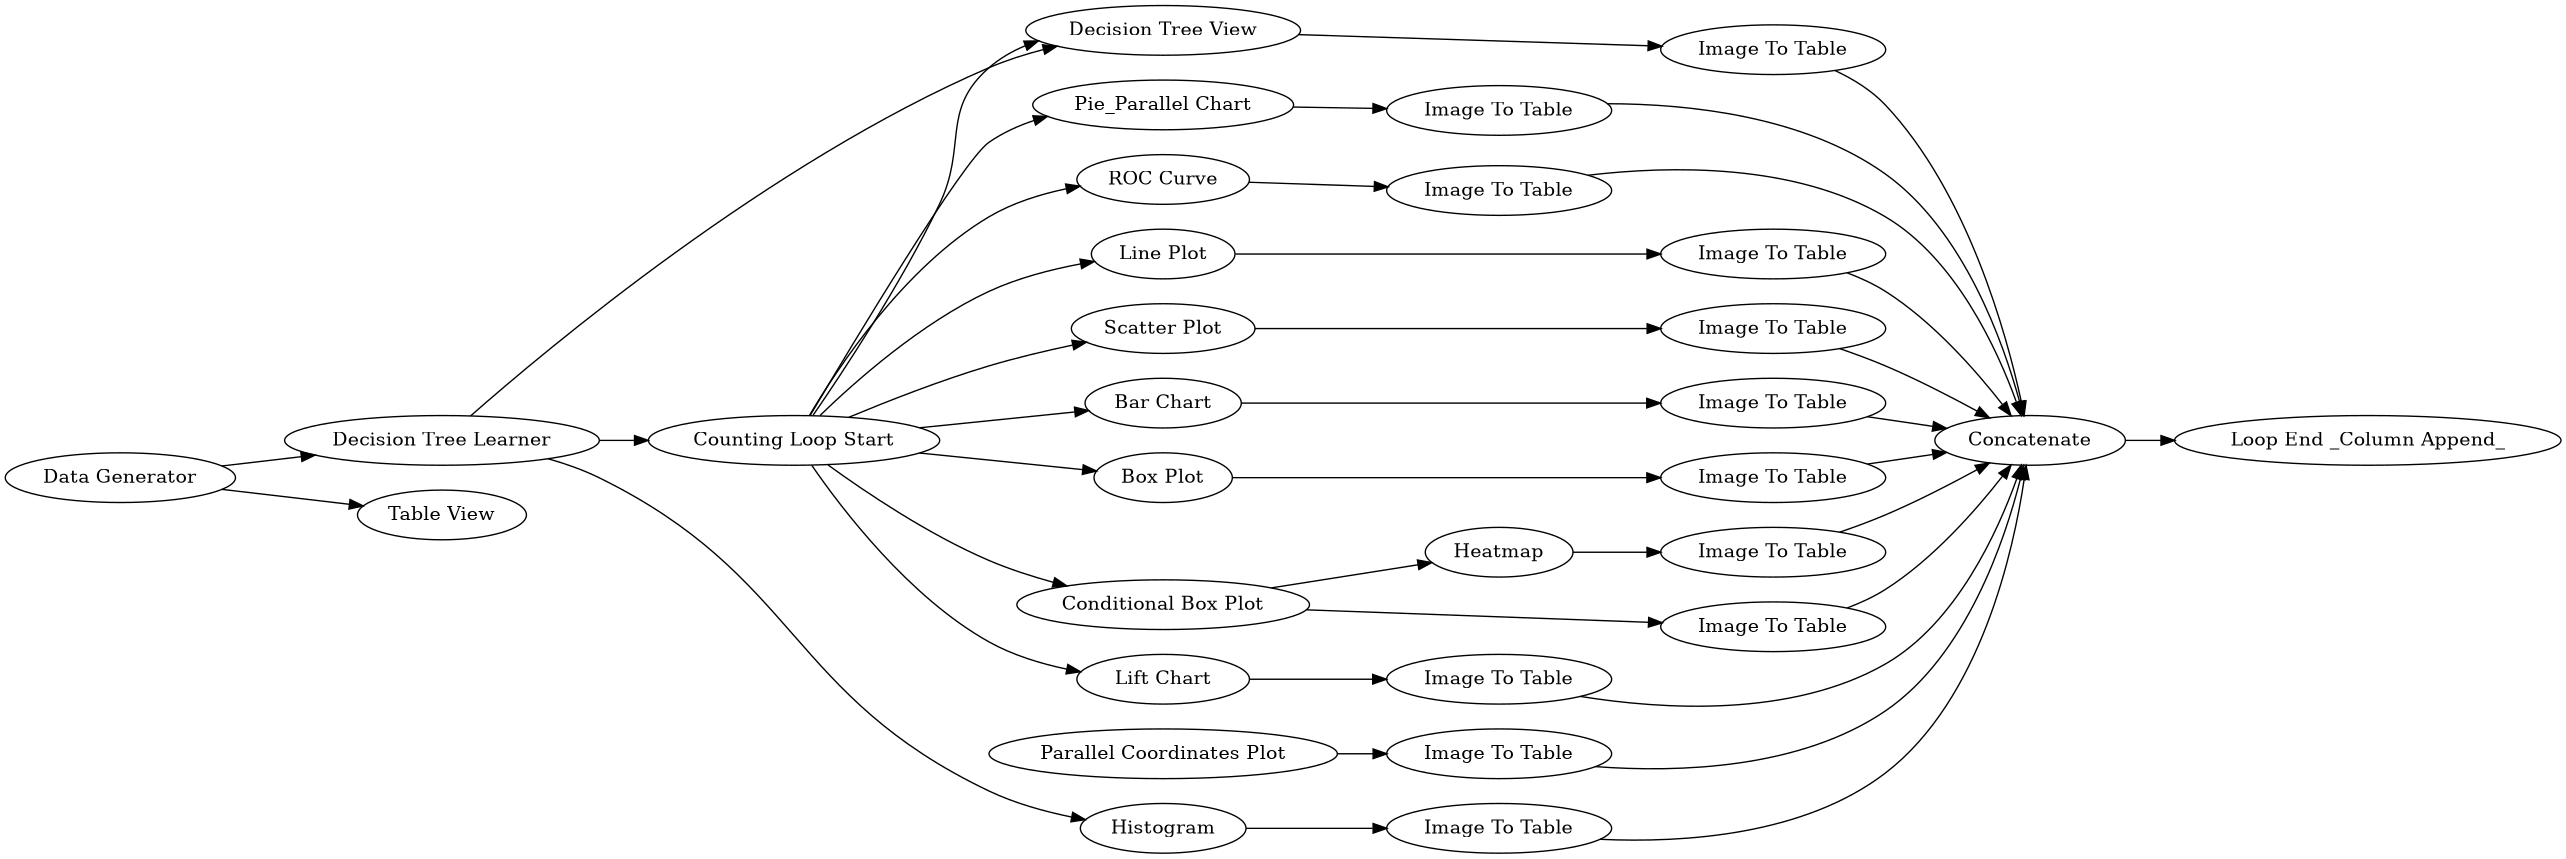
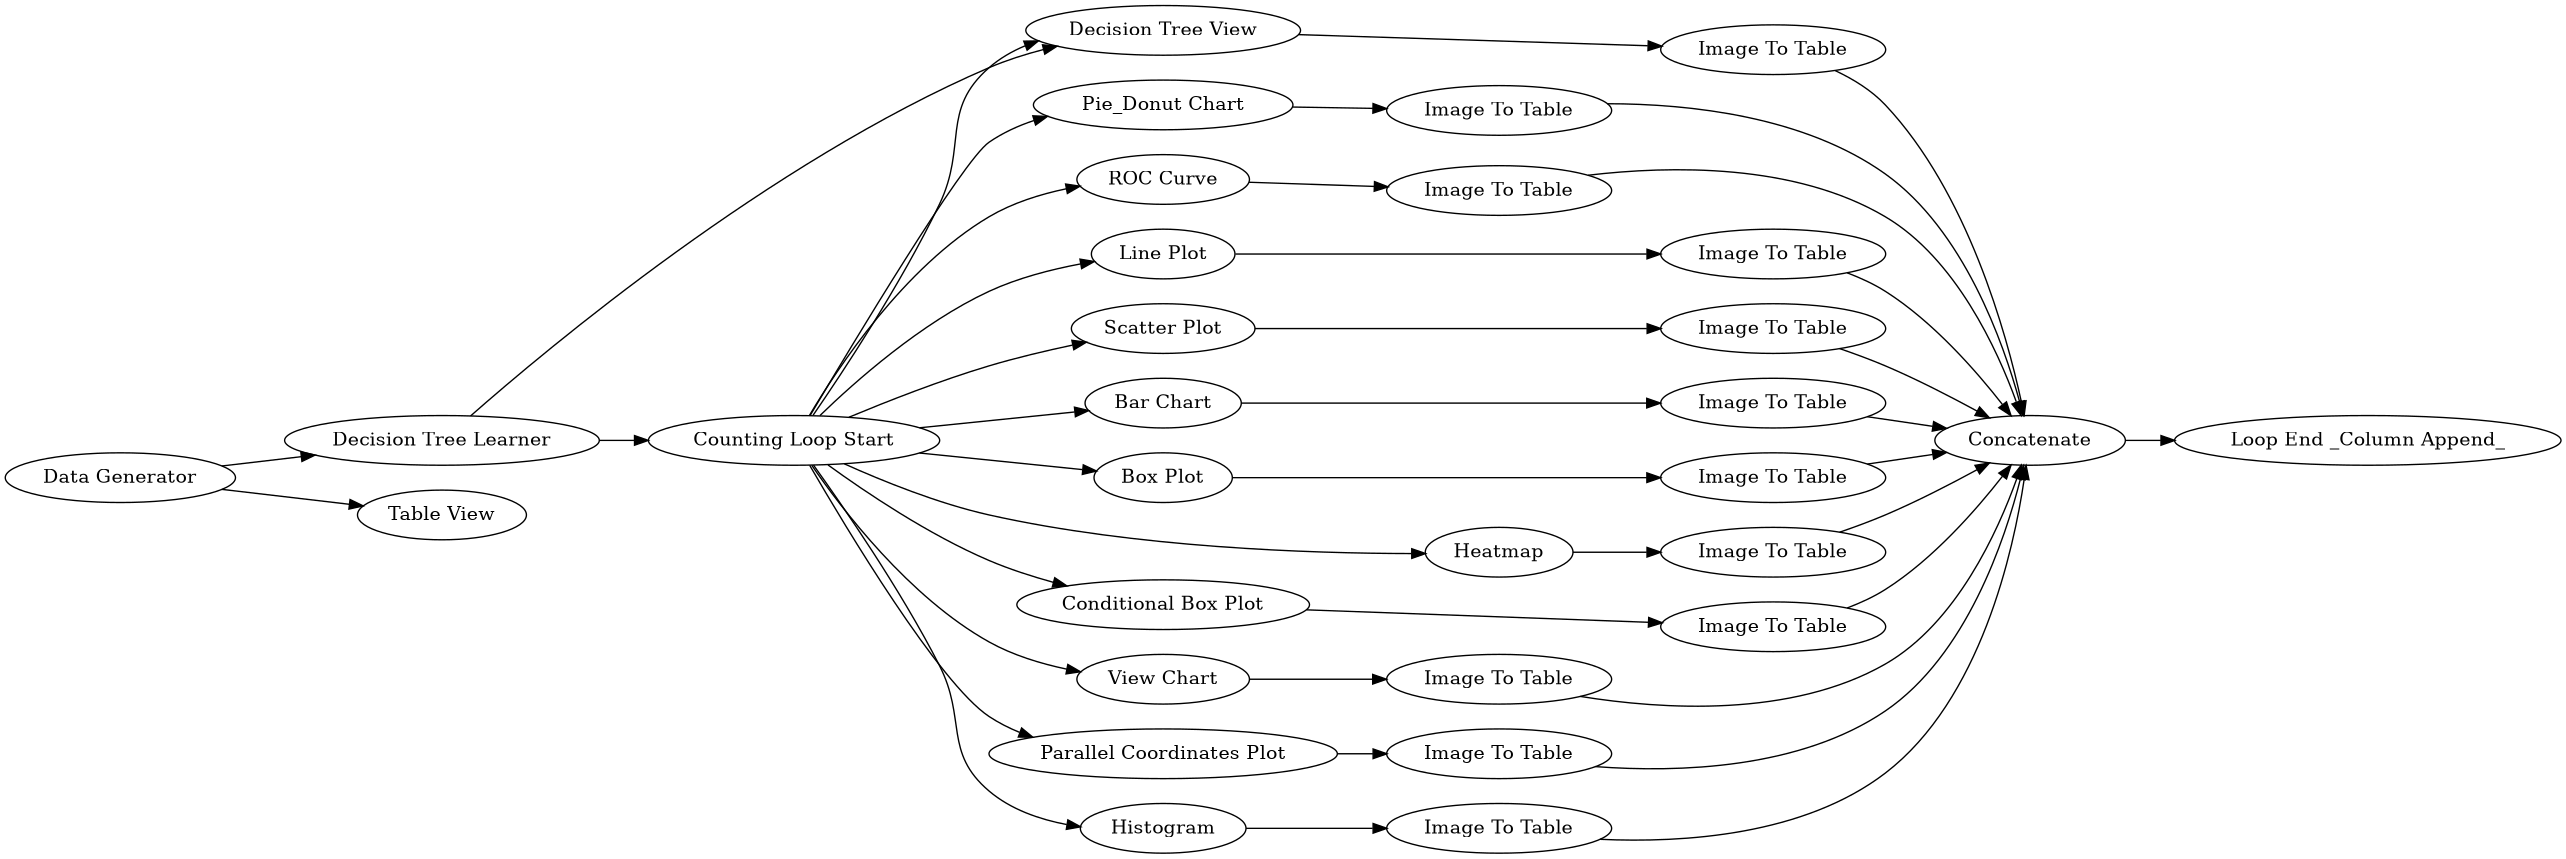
node "Pie_Parallel Chart": label "Pie_Parallel Chart" -> "Pie_Donut Chart"
edge "Conditional Box Plot" -> "Heatmap": now "Counting Loop Start" -> "Heatmap"
edge "Counting Loop Start" -> "Parallel Coordinates Plot": added
edge "Decision Tree Learner" -> "Histogram": now "Counting Loop Start" -> "Histogram"
node "Lift Chart": label "Lift Chart" -> "View Chart"
